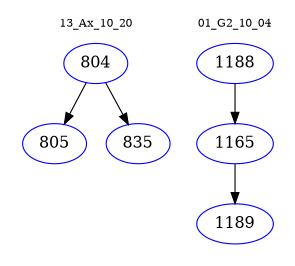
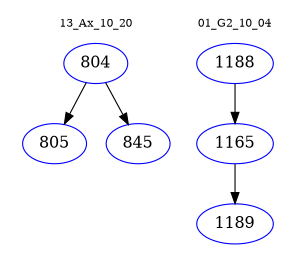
node "835": label "835" -> "845"
